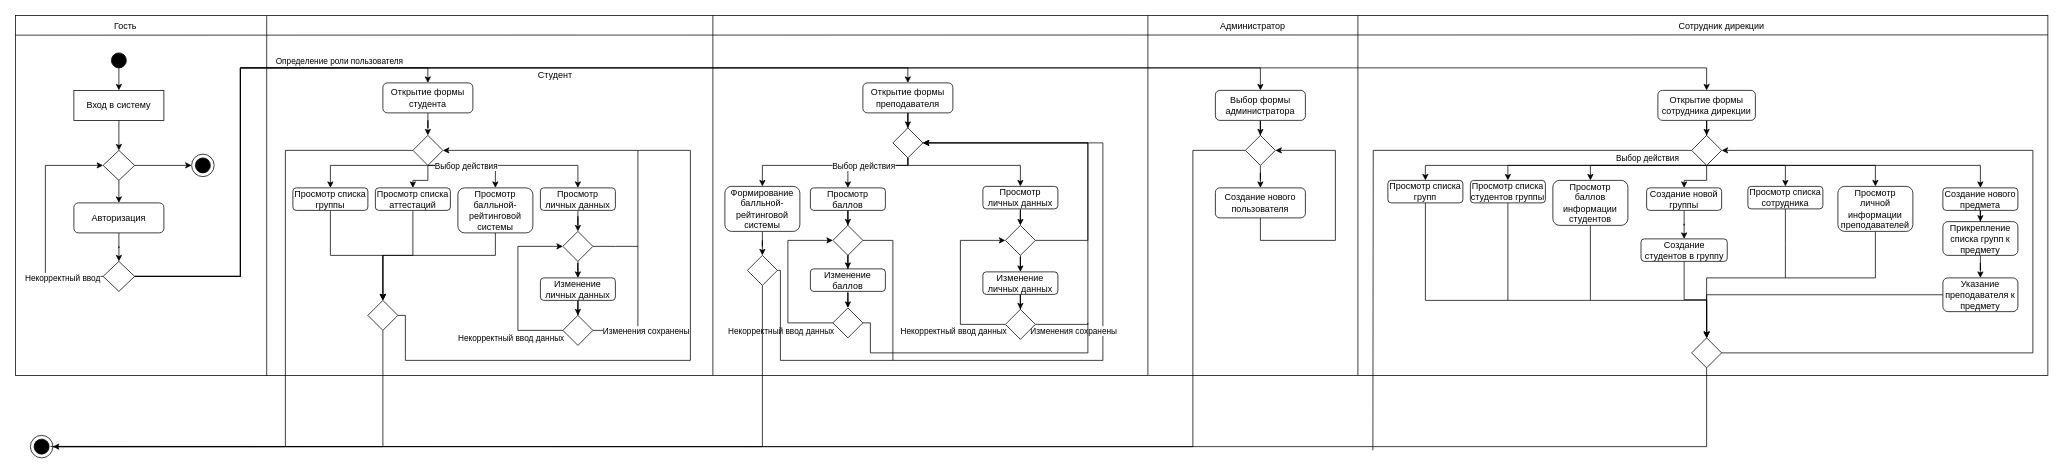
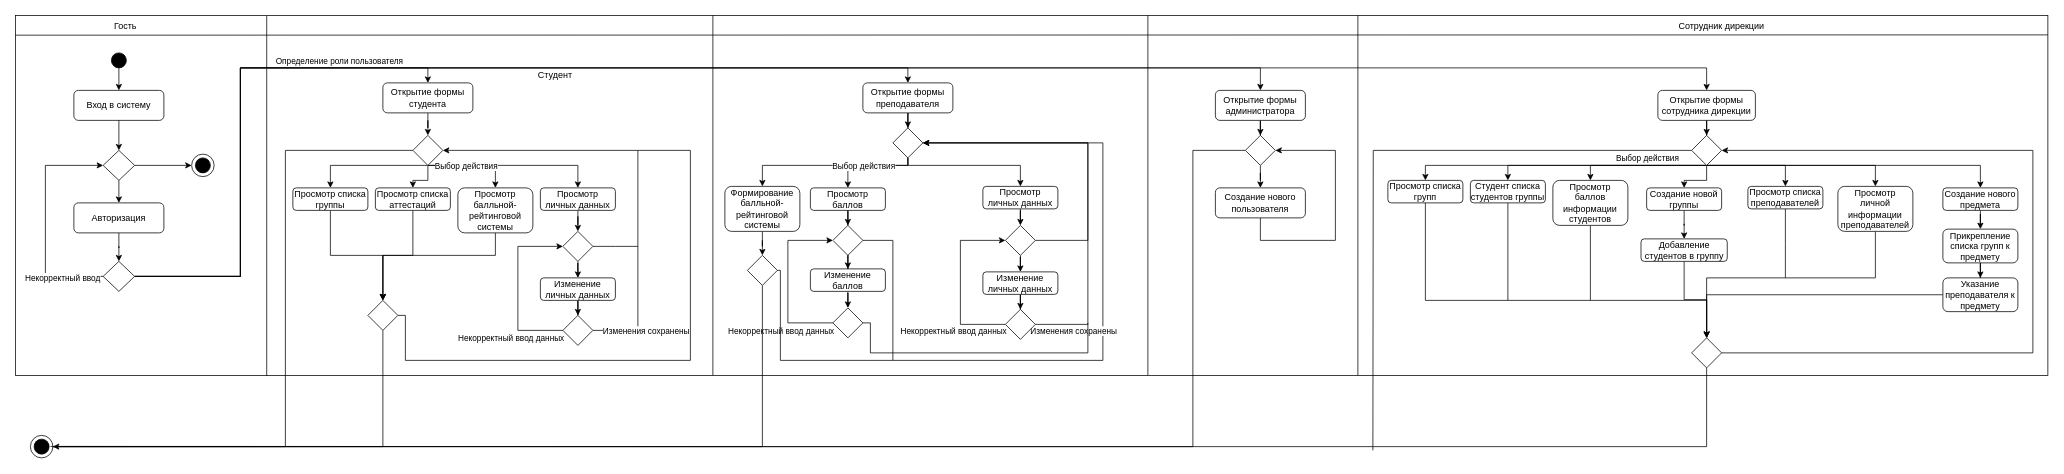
node "Администратор": removed
node "Вход в систему": shape rectangle -> rounded rectangle
node "Выбор формы администратора": label "Выбор формы администратора" -> "Открытие формы администратора"
node "Просмотр списка студентов группы": label "Просмотр списка студентов группы" -> "Студент списка студентов группы"
node "Просмотр списка сотрудника": label "Просмотр списка сотрудника" -> "Просмотр списка преподавателей"
node "Прикрепление списка групп к предмету": moved (1980, 239) -> (1980, 246)
node "Создание студентов в группу": label "Создание студентов в группу" -> "Добавление студентов в группу"
